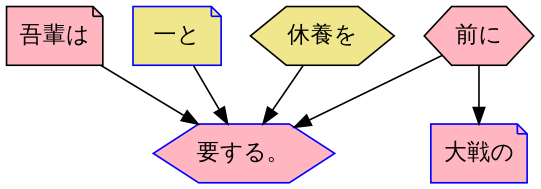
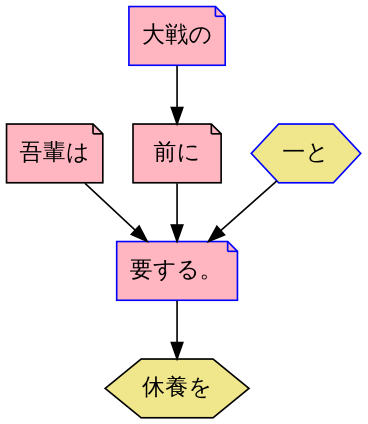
node "一と": shape note -> hexagon
node "前に": shape hexagon -> note
edge "前に" -> "大戦の": reversed
edge "休養を" -> "要する。": reversed
node "要する。": shape hexagon -> note
